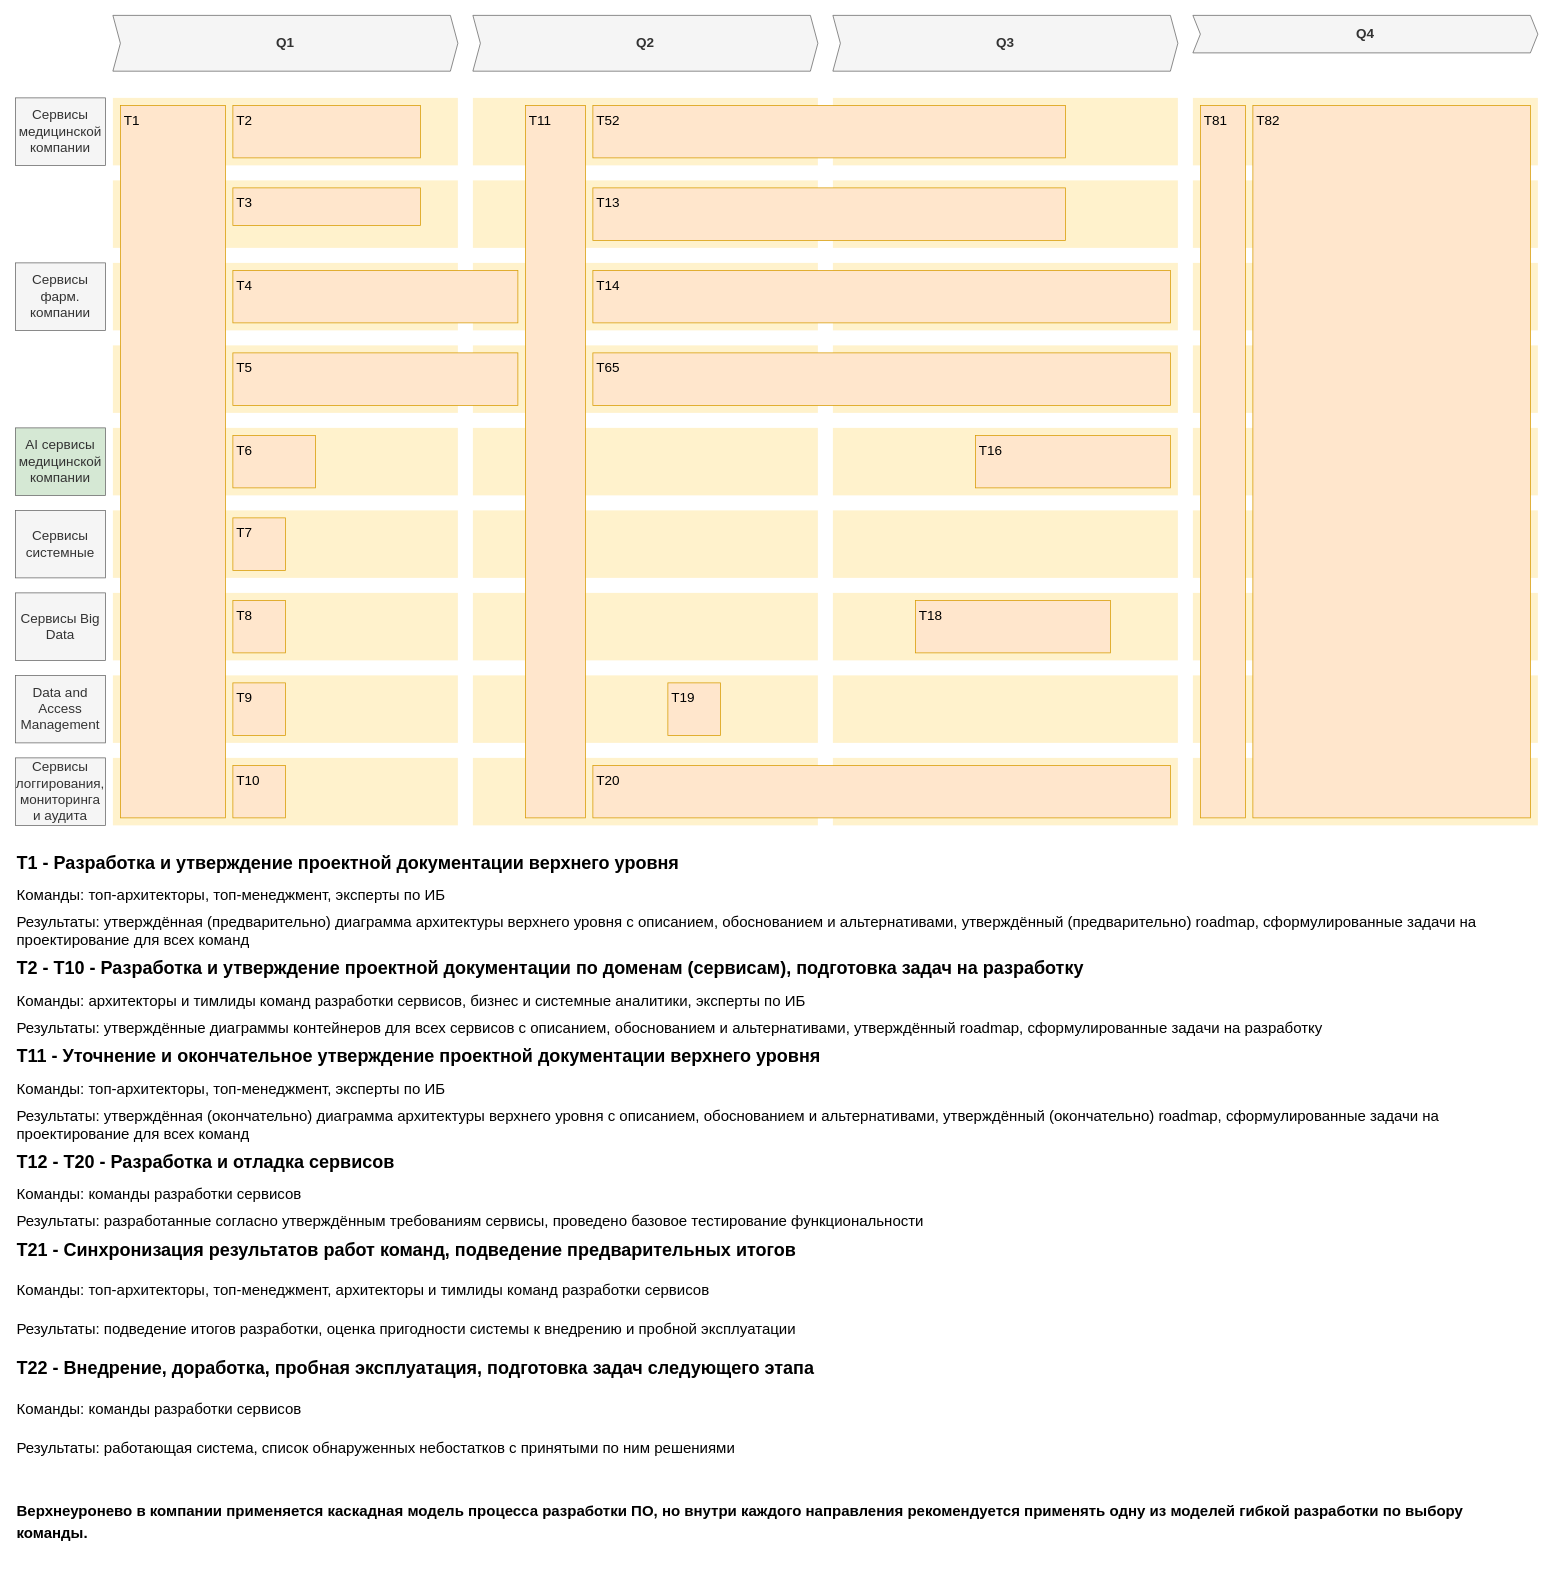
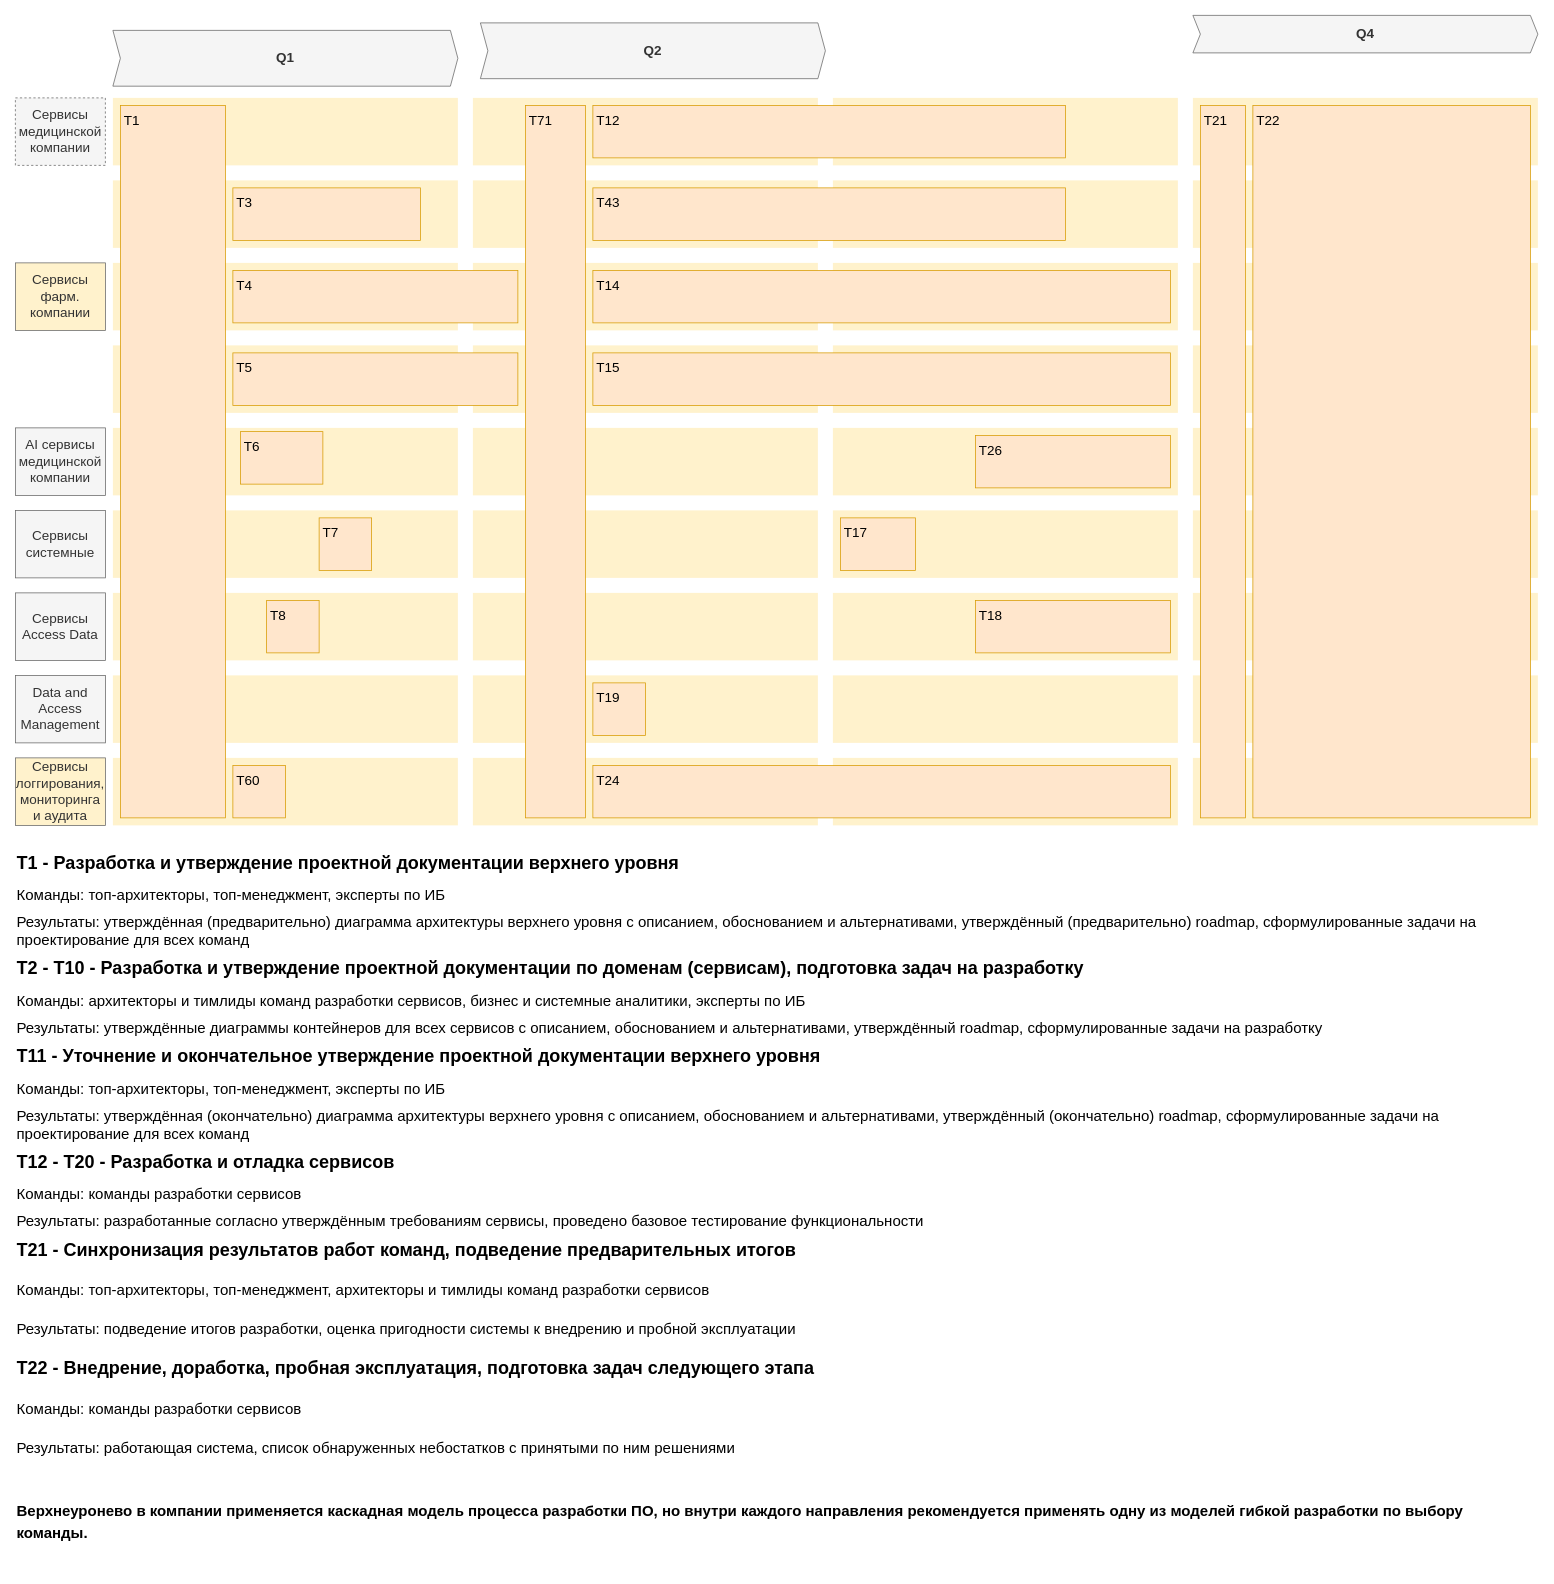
node "Q1": moved (285, 43) -> (285, 58)
node "Q2": moved (645, 43) -> (653, 51)
node "Q3": removed
node "T11": label "T11" -> "T71"
node "T52": label "T52" -> "T12"
node "T81": label "T81" -> "T21"
node "T82": label "T82" -> "T22"
node "Сервисы медицинской компании": style solid -> dashed
node "T2": removed
node "T13": label "T13" -> "T43"
node "T3": size 188x38 -> 188x53
node "Сервисы фарм. компании": fillcolor #f5f5f5 -> #fff2cc
node "T65": label "T65" -> "T15"
node "T16": label "T16" -> "T26"
node "AI сервисы медицинской компании": fillcolor #d5e8d4 -> #f5f5f5
node "T6": moved (274, 462) -> (282, 458)
node "T7": moved (259, 544) -> (345, 544)
node "T17": added
node "Сервисы Big Data": label "Сервисы Big Data" -> "Сервисы Access Data"
node "T8": moved (259, 627) -> (293, 627)
node "T18": moved (1013, 627) -> (1073, 627)
node "T9": removed
node "T19": moved (694, 709) -> (619, 709)
node "T10": label "T10" -> "T60"
node "T20": label "T20" -> "T24"
node "Сервисы логгирования, мониторинга и аудита": fillcolor #f5f5f5 -> #fff2cc
